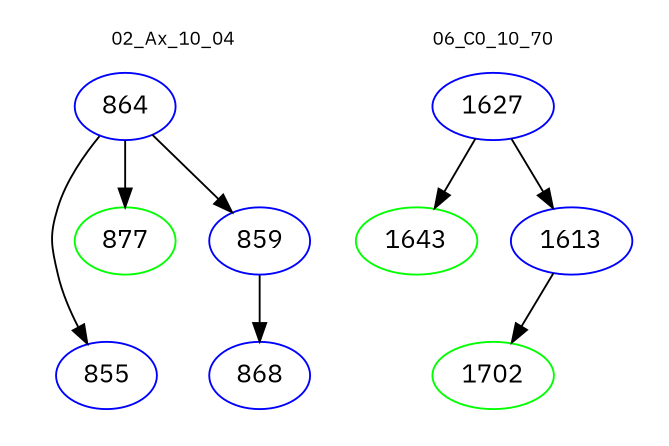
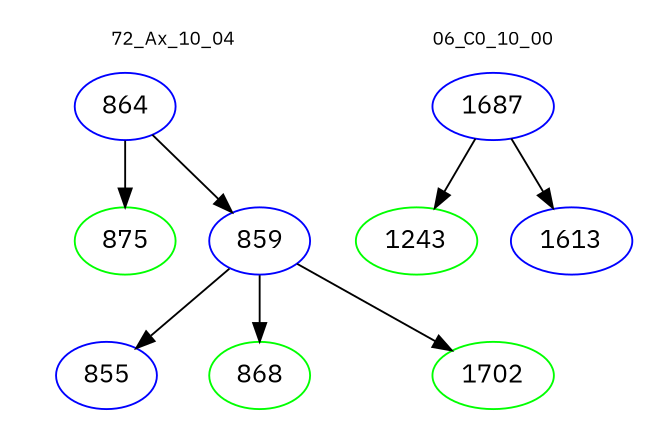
cluster "02_Ax_10_04": label "02_Ax_10_04" -> "72_Ax_10_04"
cluster "06_C0_10_70": label "06_C0_10_70" -> "06_C0_10_00"
node "1627": label "1627" -> "1687"
edge "864" -> "855": now "859" -> "855"
node "877": label "877" -> "875"
node "1643": label "1643" -> "1243"
edge "1613" -> "1702": now "859" -> "1702"
node "868": color blue -> green
